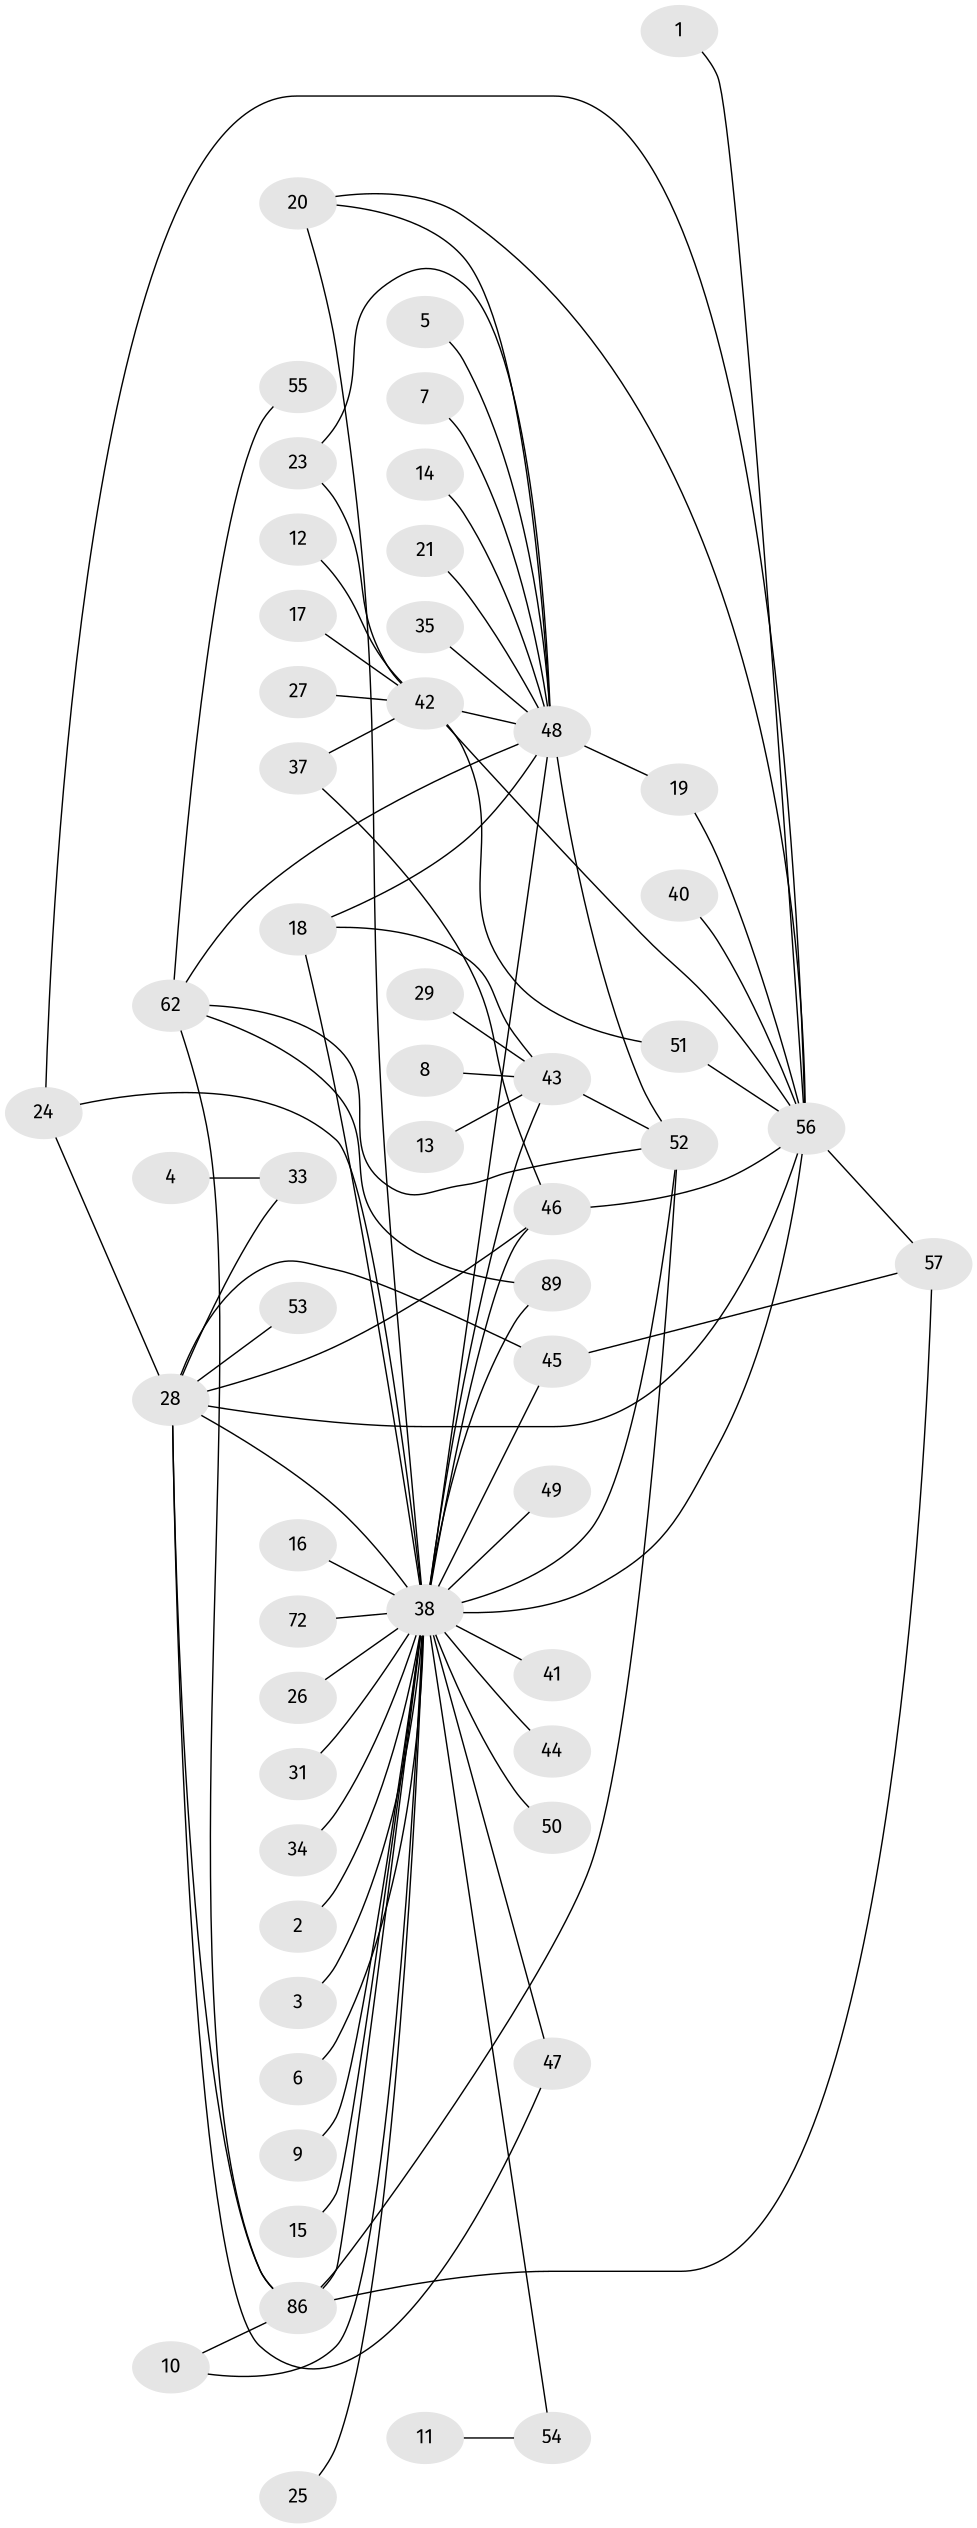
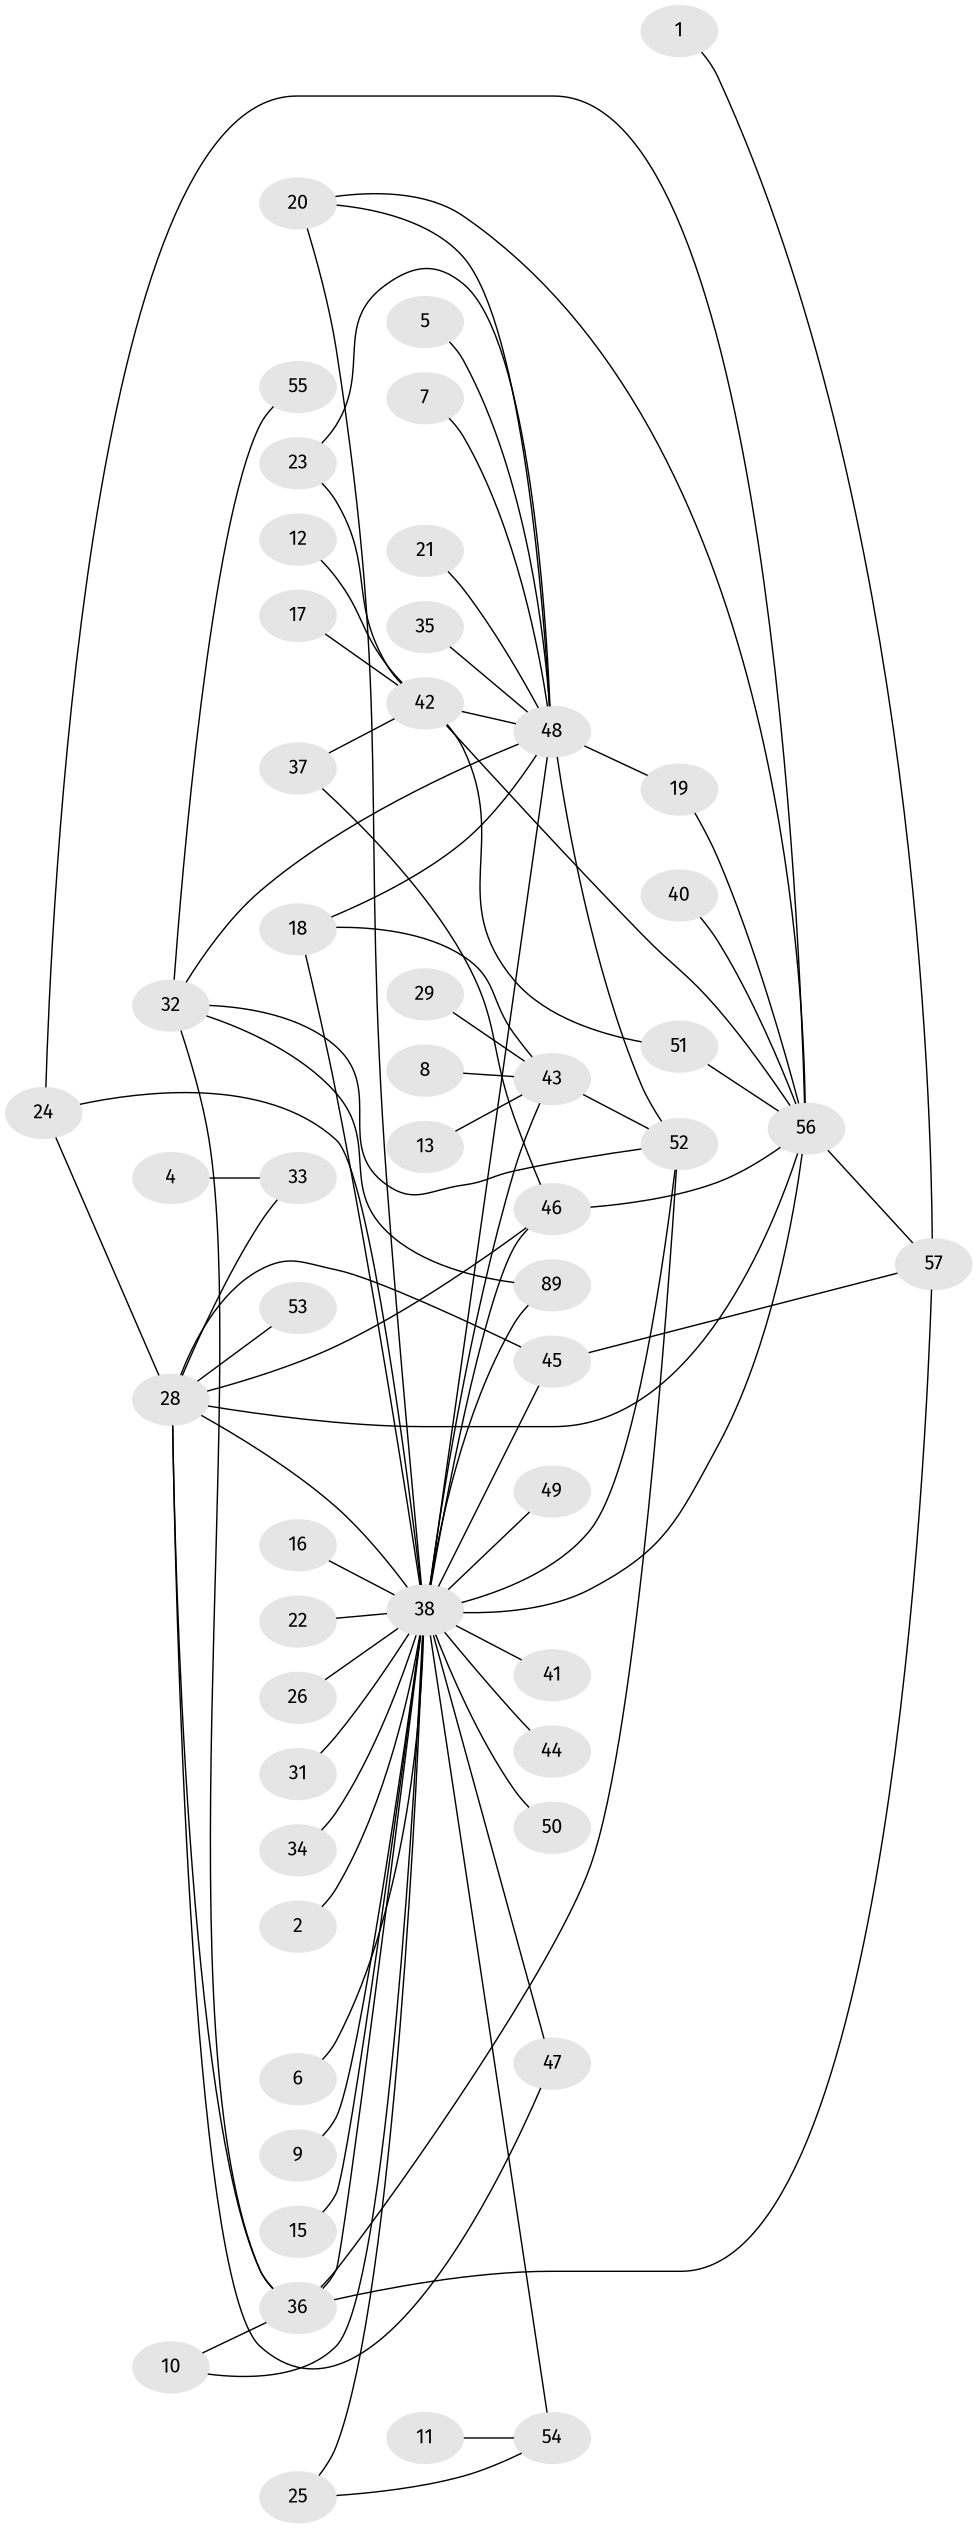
node "14": removed
edge "1" -- "56": now "1" -- "57"
node "27": removed
node "62": label "62" -> "32"
node "72": label "72" -> "22"
node "3": removed
node "86": label "86" -> "36"
edge "54" -- "25": added
